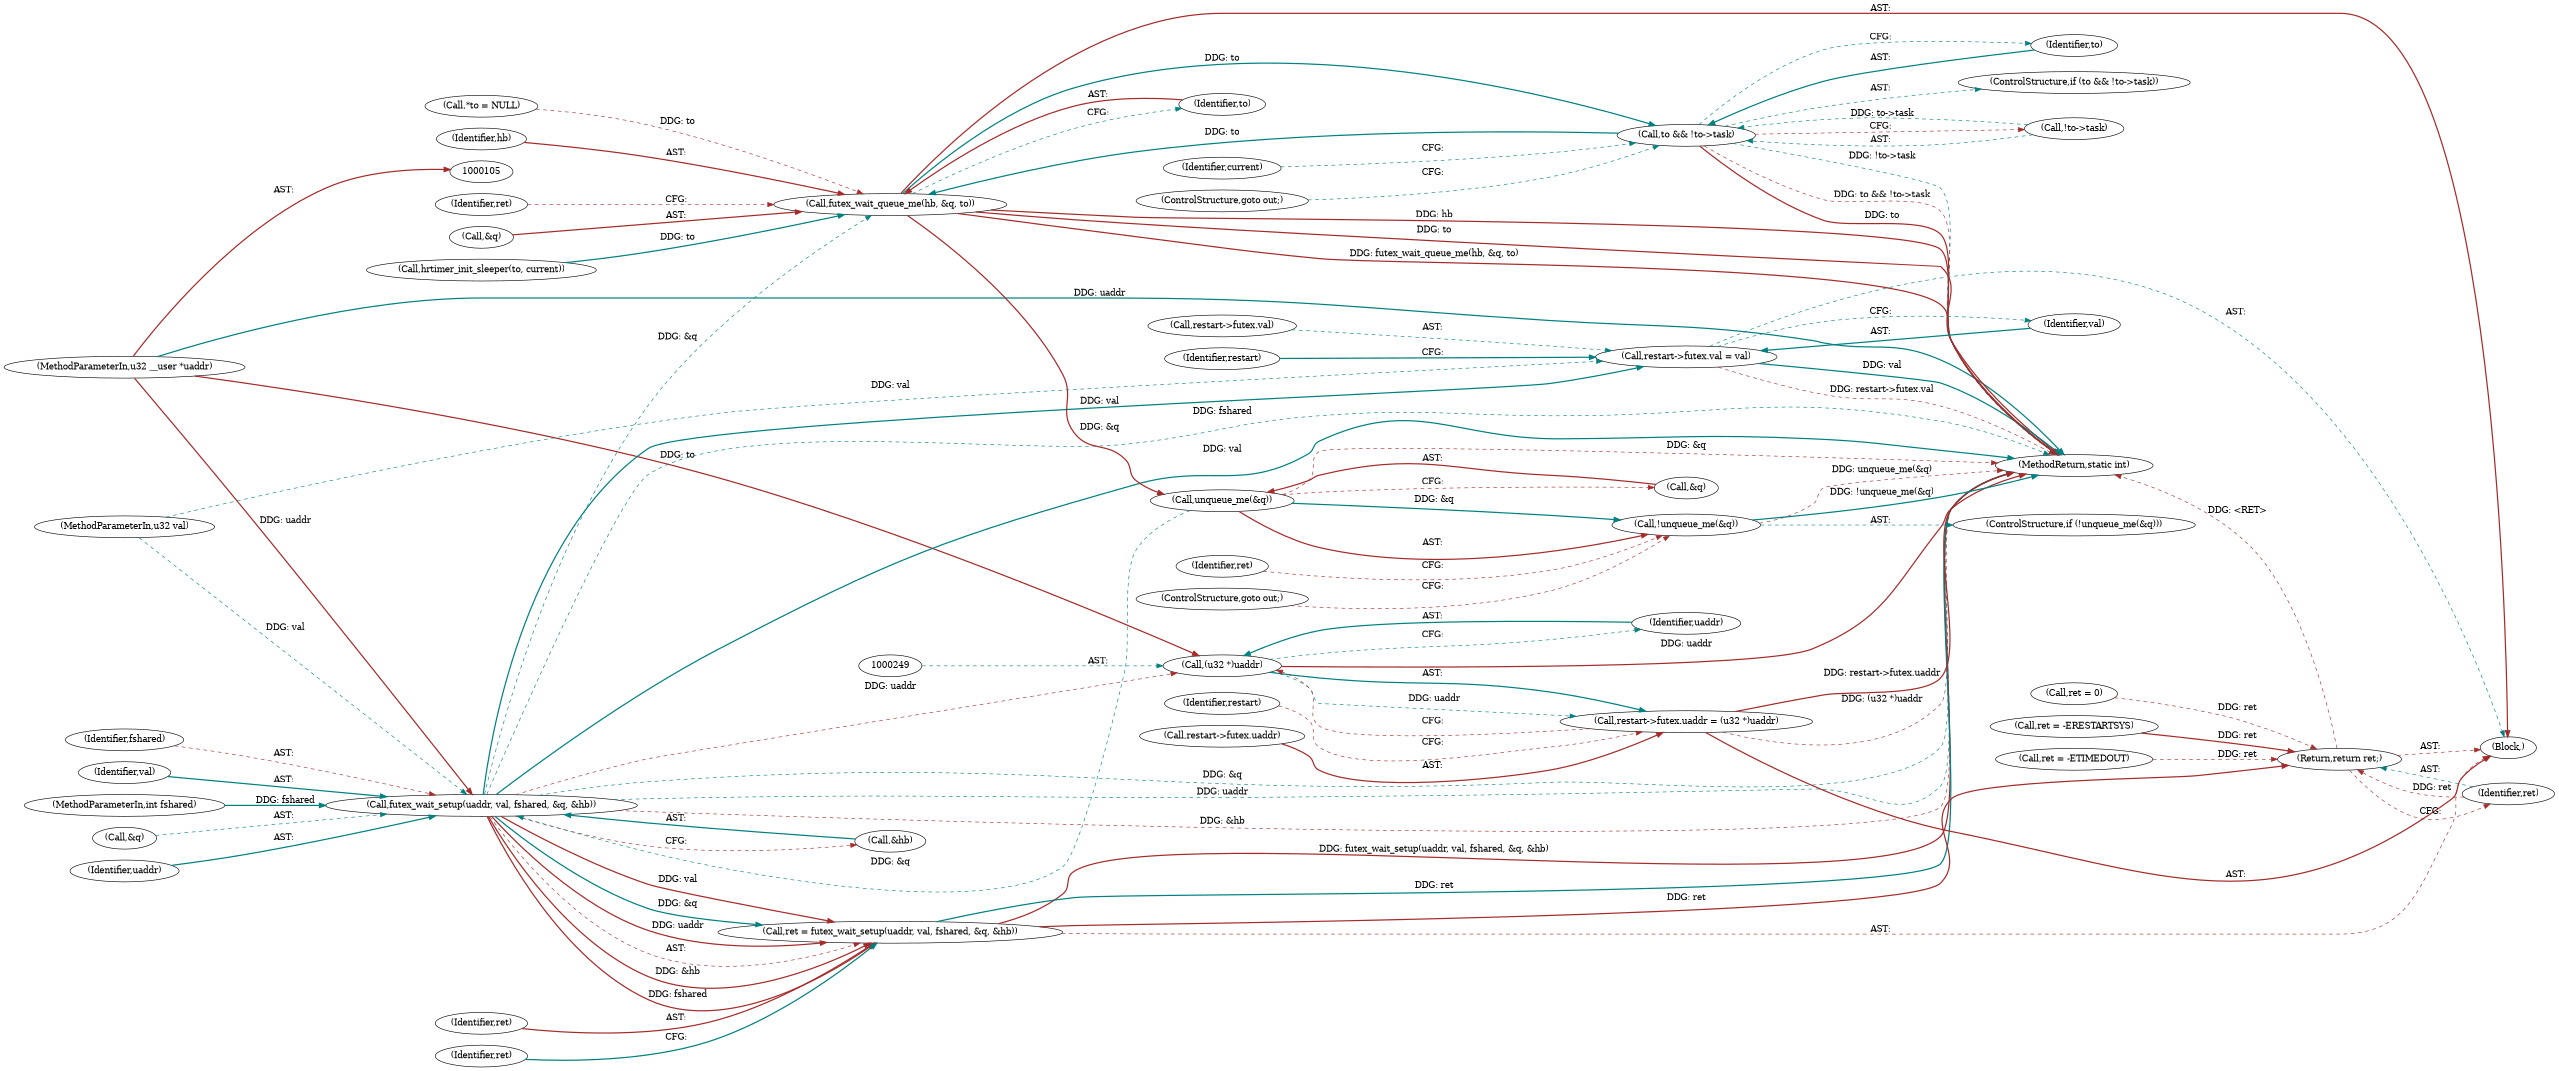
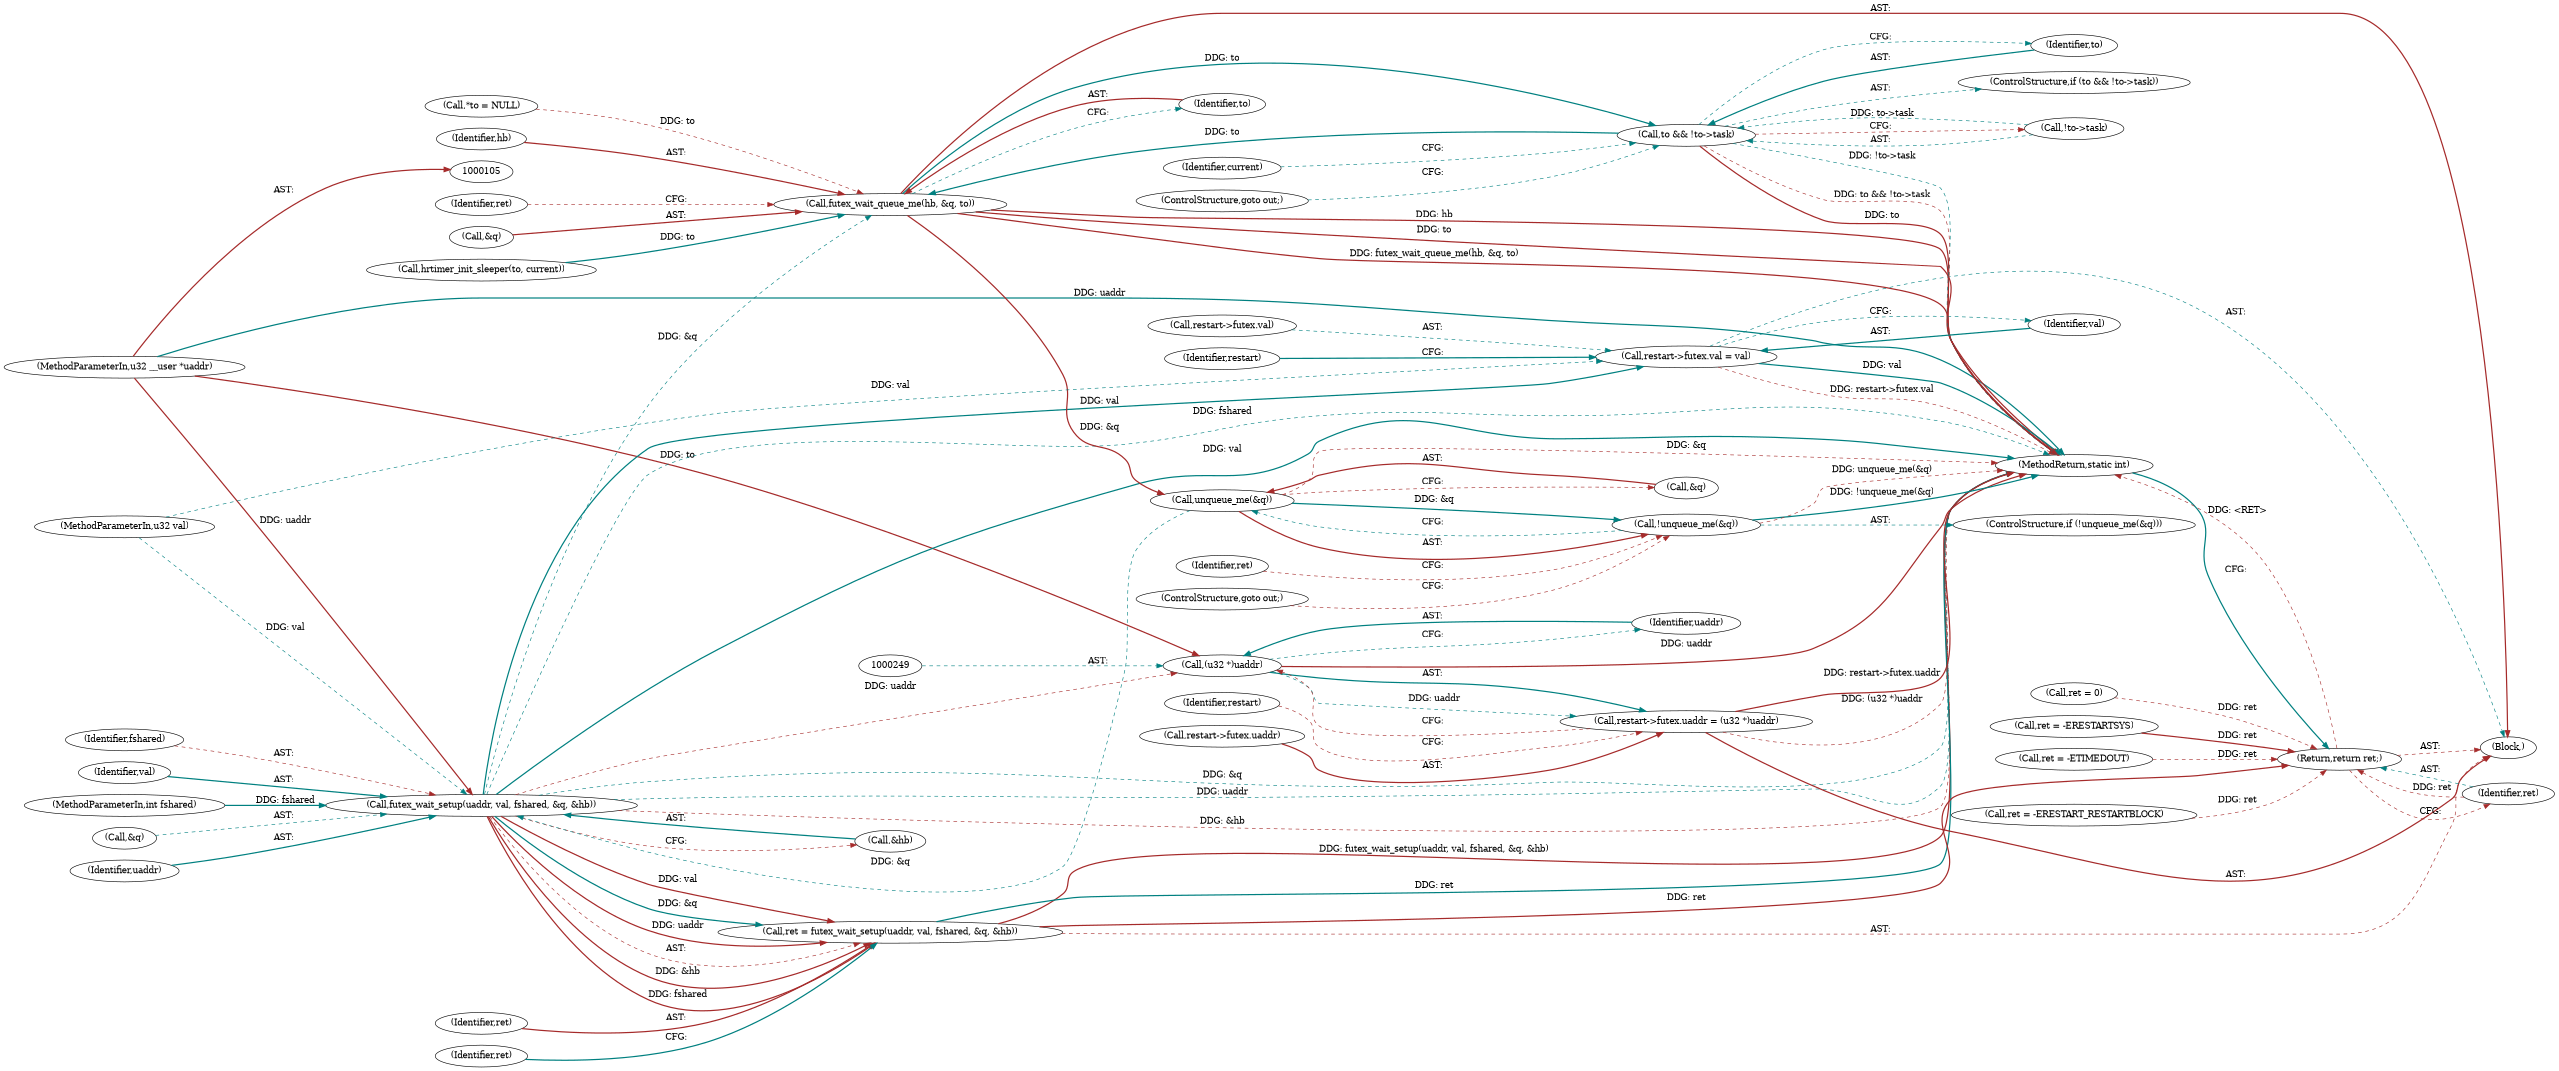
edge "(Call,!unqueue_me(&q))" -> "(Call,unqueue_me(&q))": added, label "CFG:"
edge "(MethodReturn,static int)" -> "(Return,return ret;)": added, label "CFG:"
node "(Call,ret = -ERESTART_RESTARTBLOCK)": added
